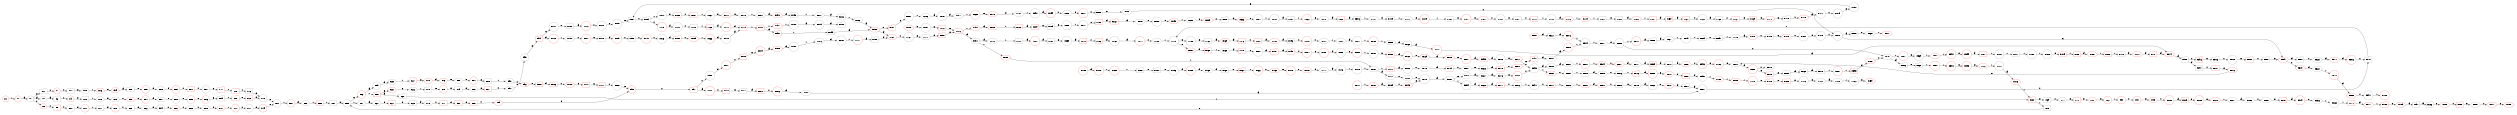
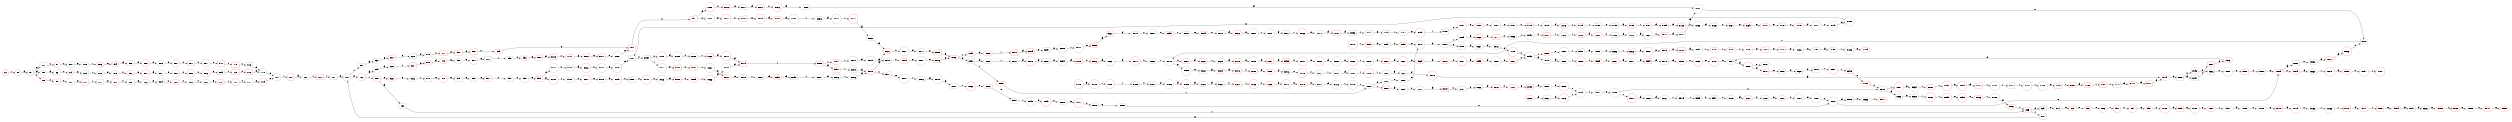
edge "S218" -> "S228": added, label "T"
